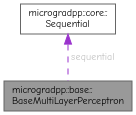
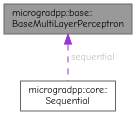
edge "microgradpp::base:: BaseMultiLayerPerceptron" -> "microgradpp::core:: Sequential": reversed
